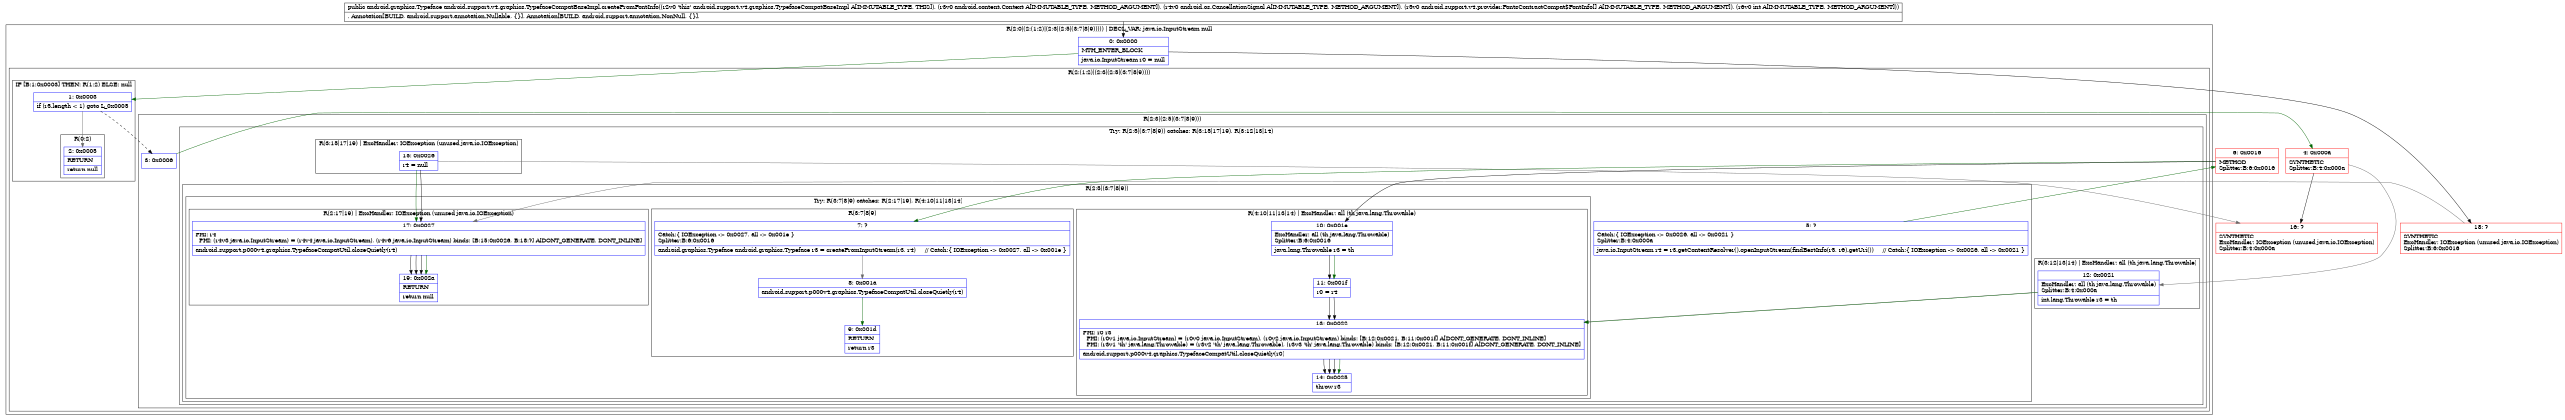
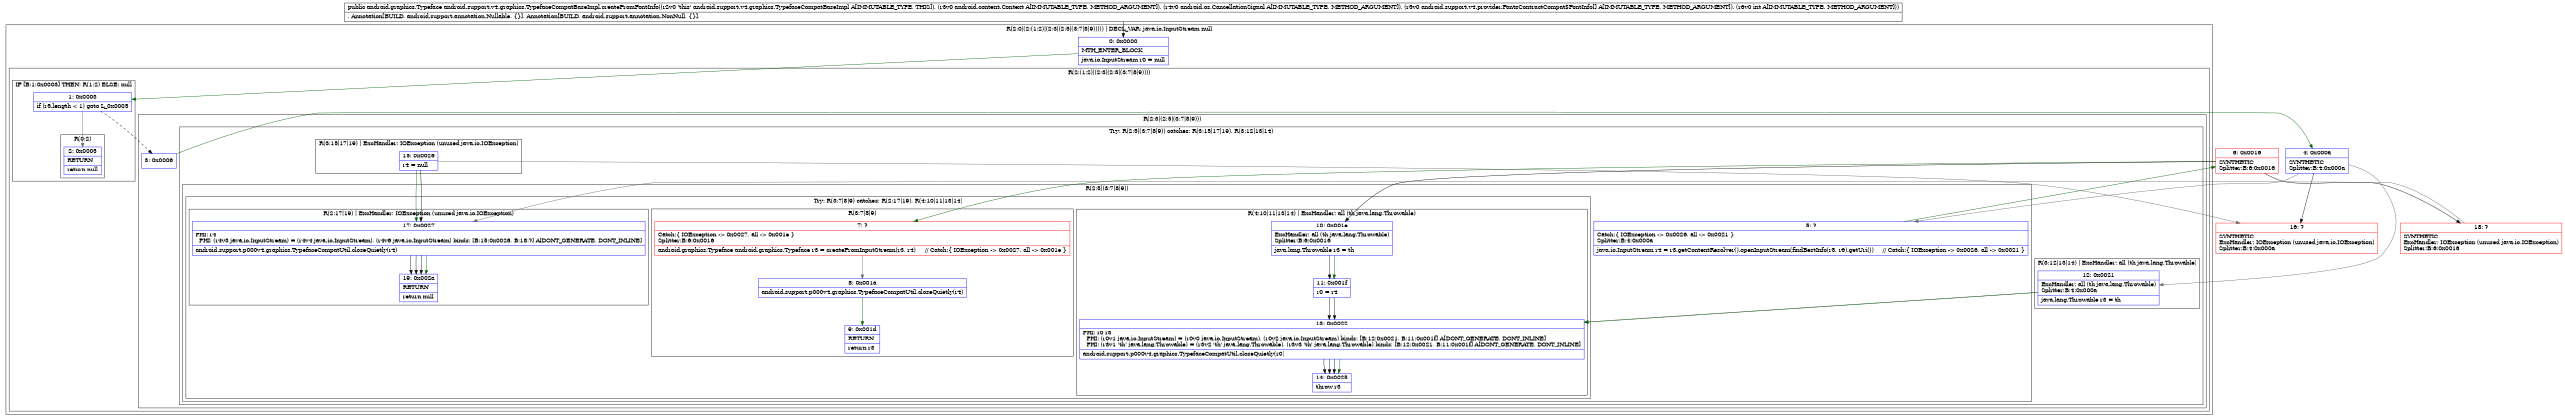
edge "0: 0x0000" -> "18: ?": now "6: 0x0016" -> "18: ?"
node "4: 0x000a": color red -> blue
node "6: 0x0016": text "METHOD" -> "SYNTHETIC"
edge "4: 0x000a" -> "5: ?": added
node "7: ?": color blue -> red
node "12: 0x0021": text "int.lang.Throwable r3 = th" -> "java.lang.Throwable r3 = th"
